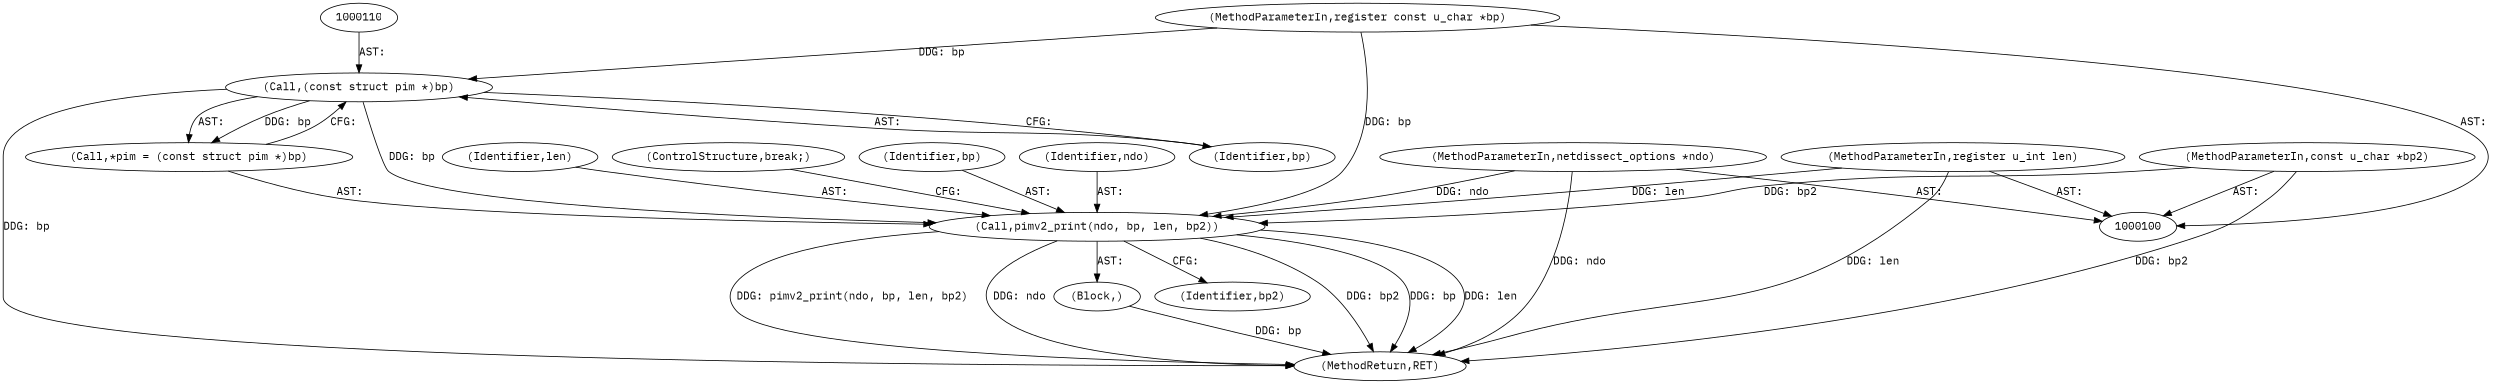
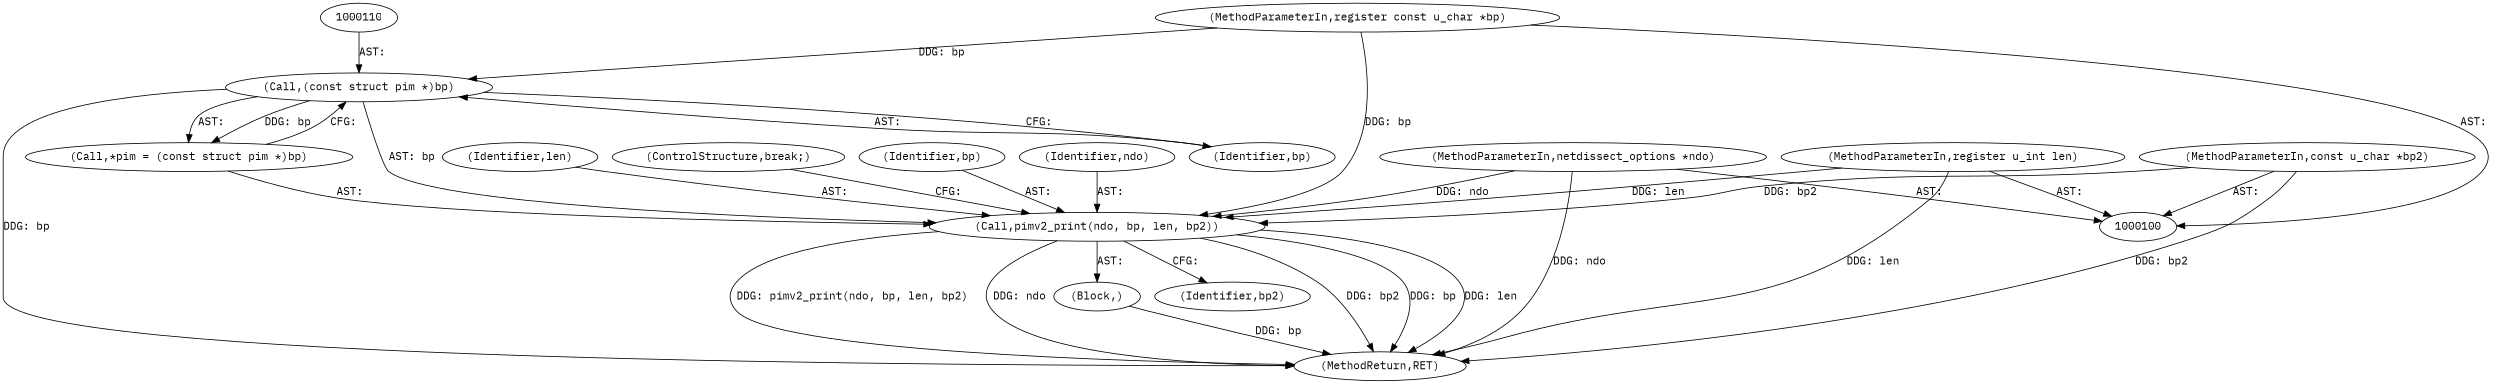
edge "(Call,(const struct pim *)bp)" -> "(Call,pimv2_print(ndo, bp, len, bp2))": label "DDG: bp" -> "AST: bp"
